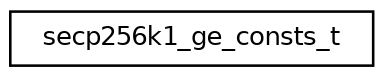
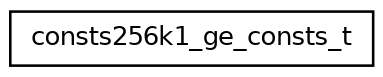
node "secp256k1_ge_consts_t": label "secp256k1_ge_consts_t" -> "consts256k1_ge_consts_t"
